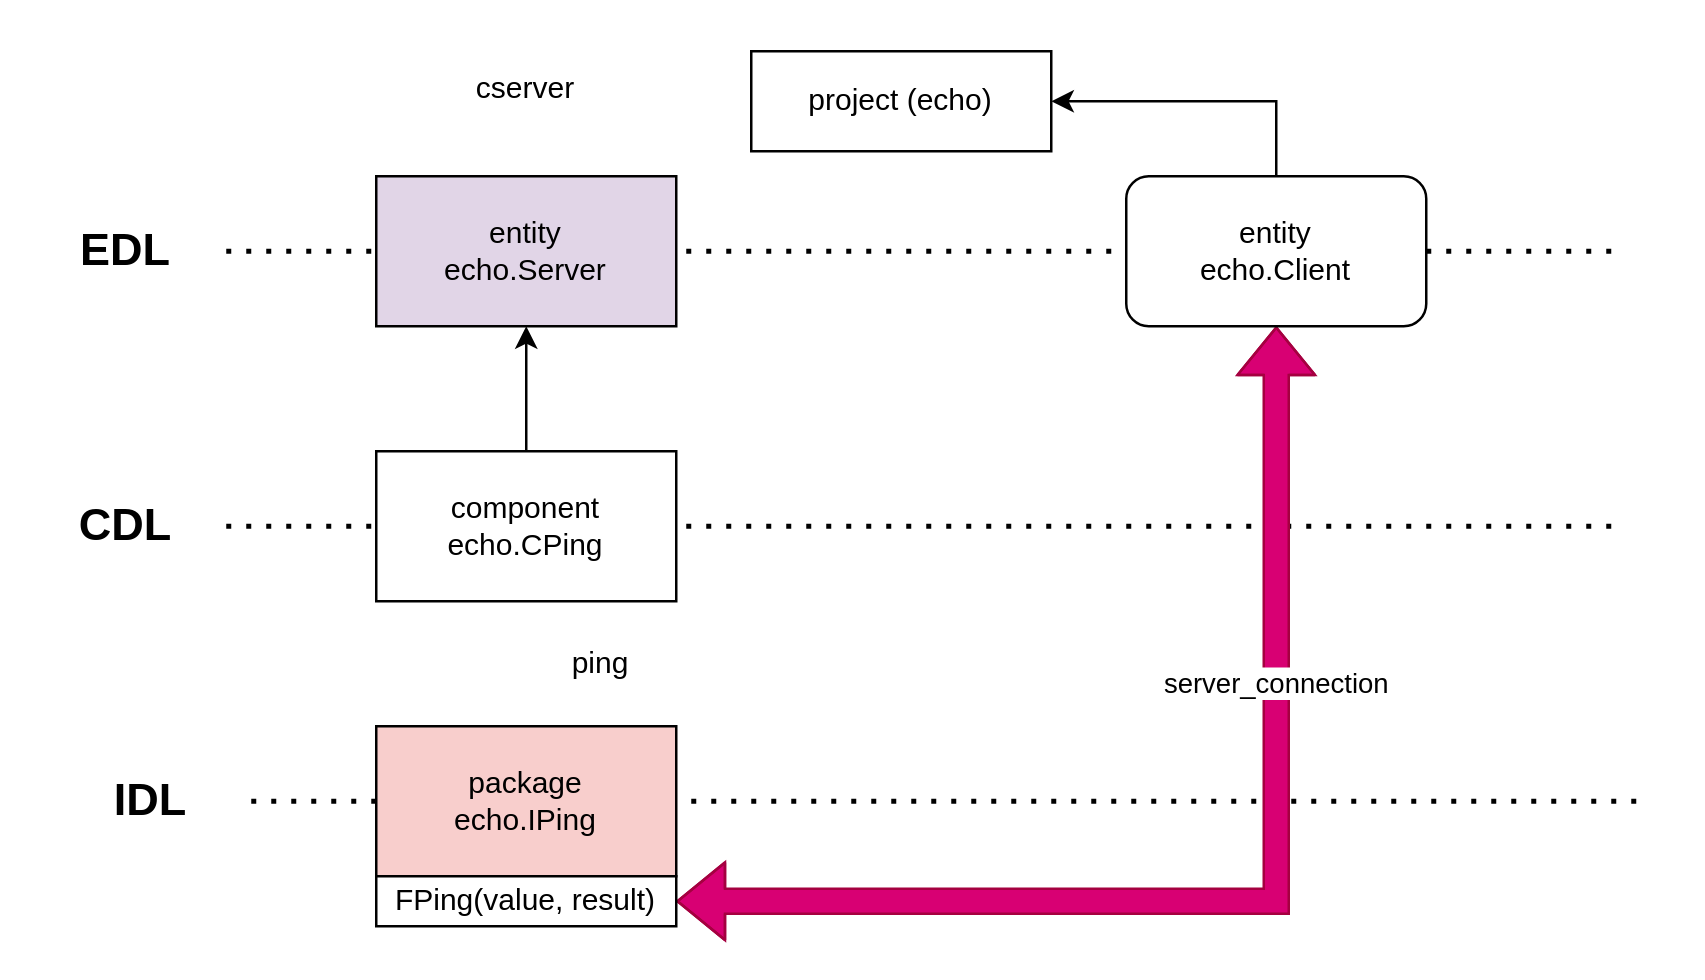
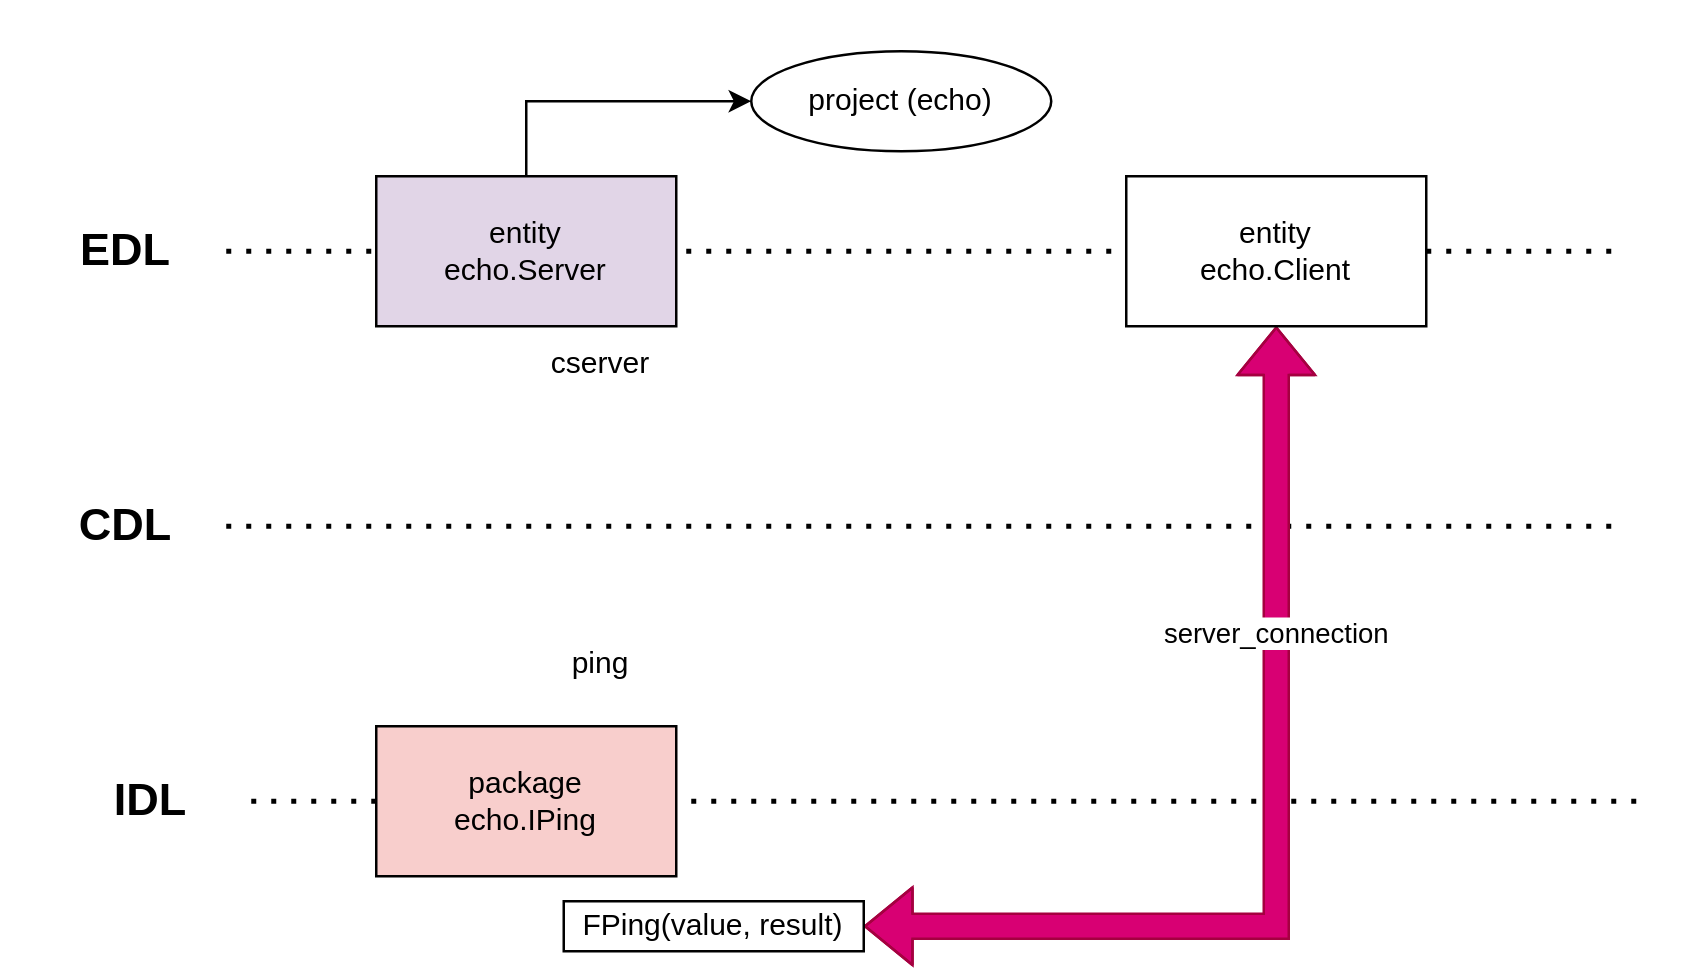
node "cserver": moved (526, 89) -> (601, 364)
edge "entity echo.Server" -> "project (echo)": added
node "project (echo)": shape rectangle -> ellipse
edge "entity echo.Client" -> "project (echo)": removed
node "entity echo.Client": shape rounded rectangle -> rectangle
edge "component echo.CPing" -> "entity echo.Server": removed
node "component echo.CPing": removed
node "FPing(value, result)": moved (526, 901) -> (714, 926)
